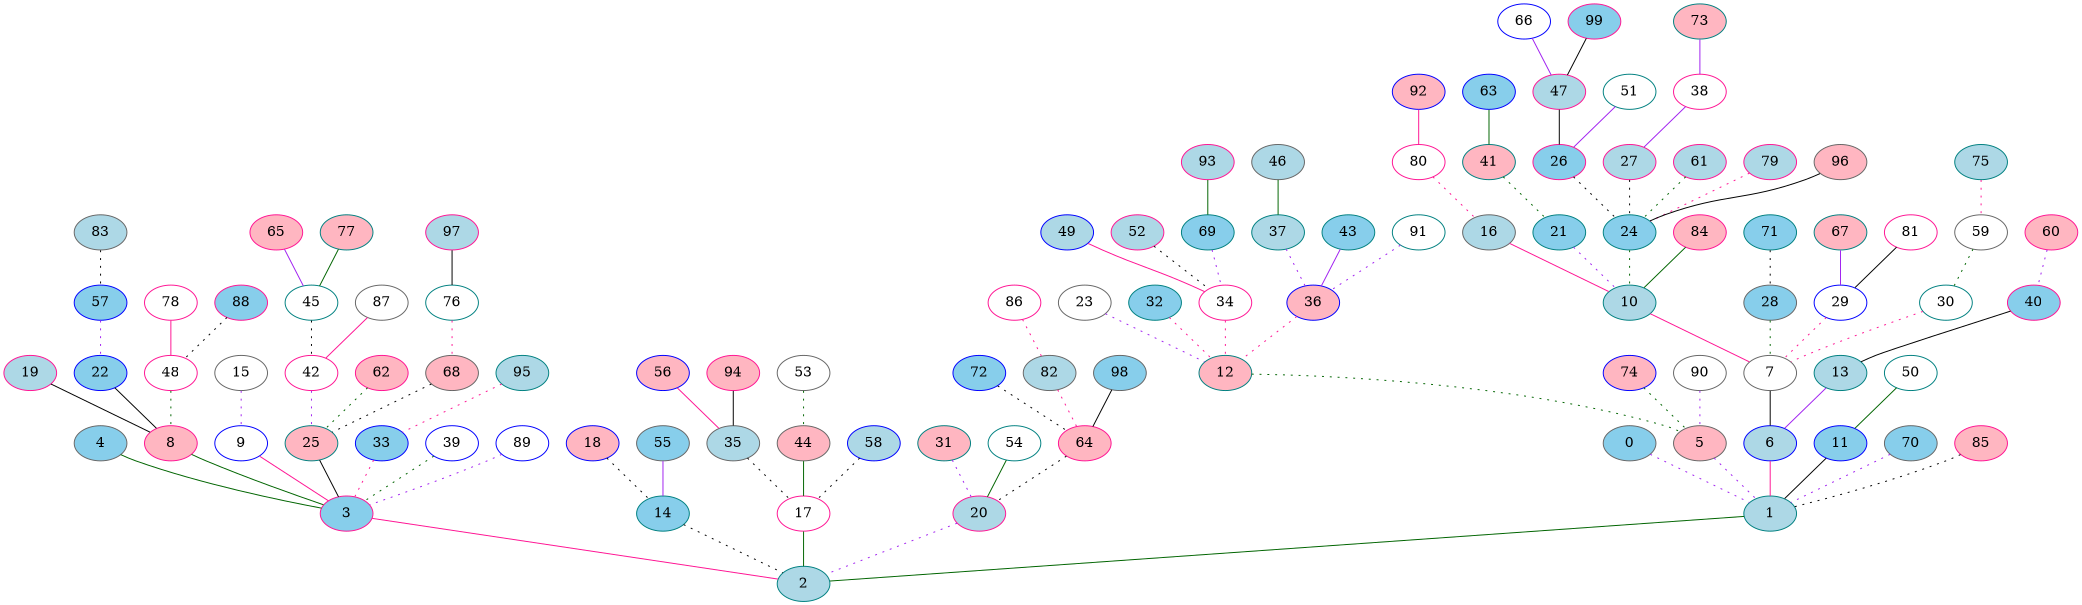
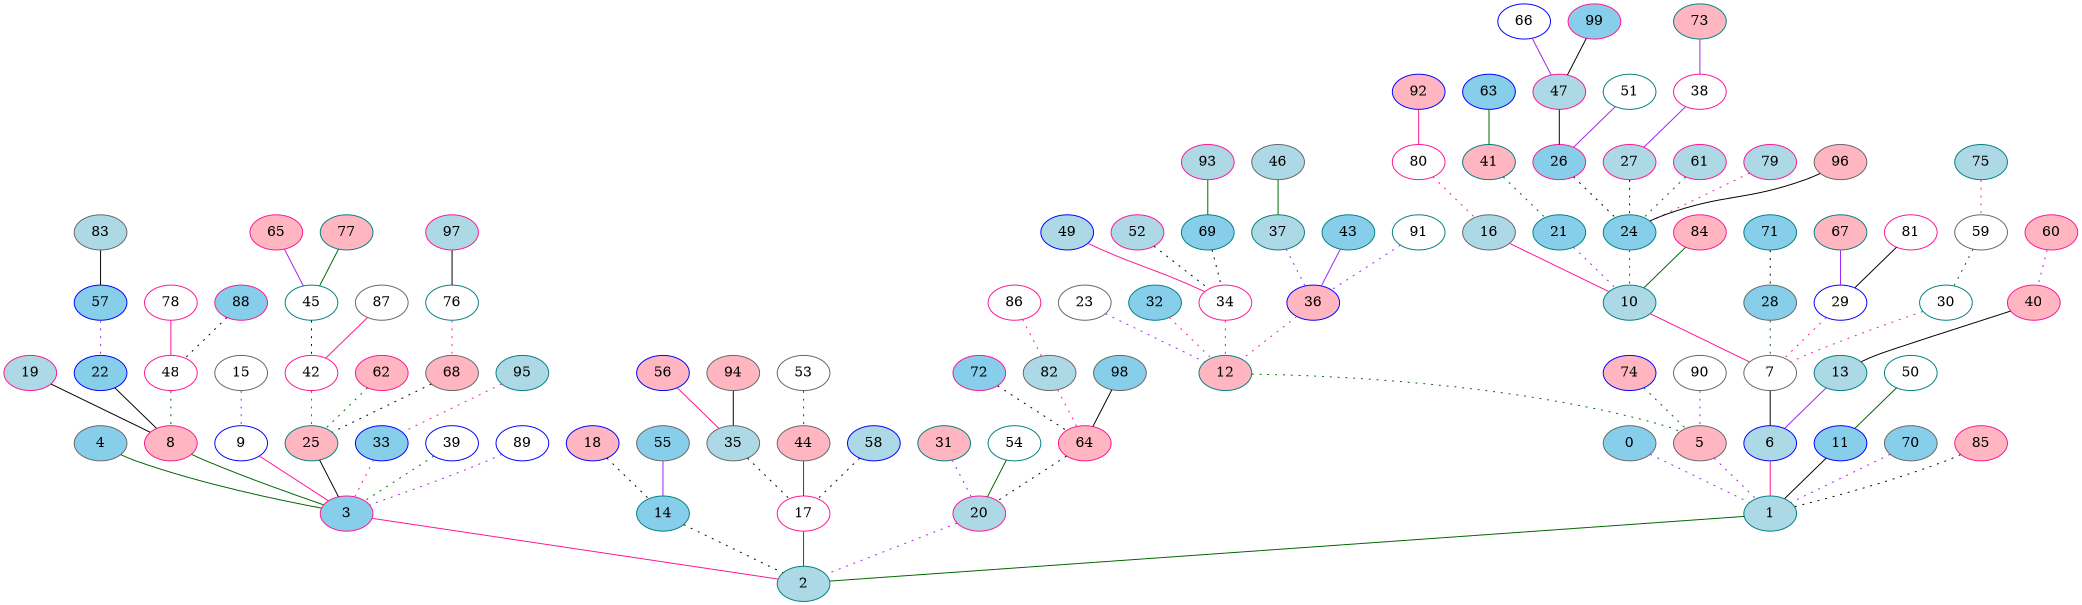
edge "83" -- "57": style dotted -> solid
edge "69" -- "34": color purple -> black
node "40": fillcolor skyblue -> lightpink
edge "34" -- "12": color deeppink -> purple
node "94": color deeppink -> gray40
node "72": color blue -> deeppink
